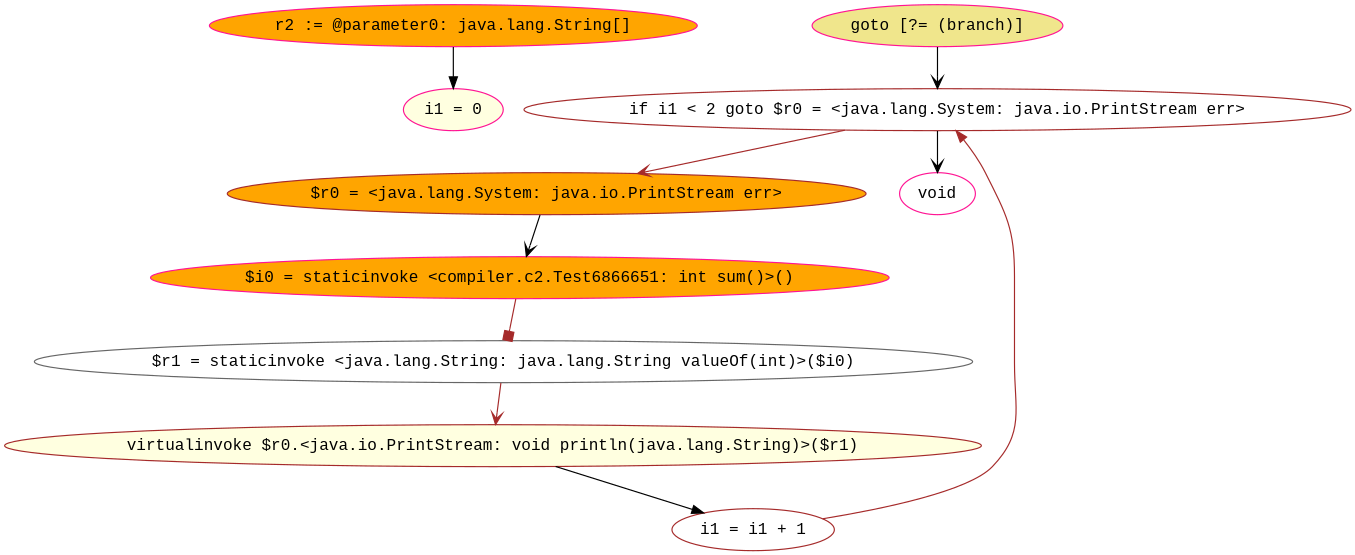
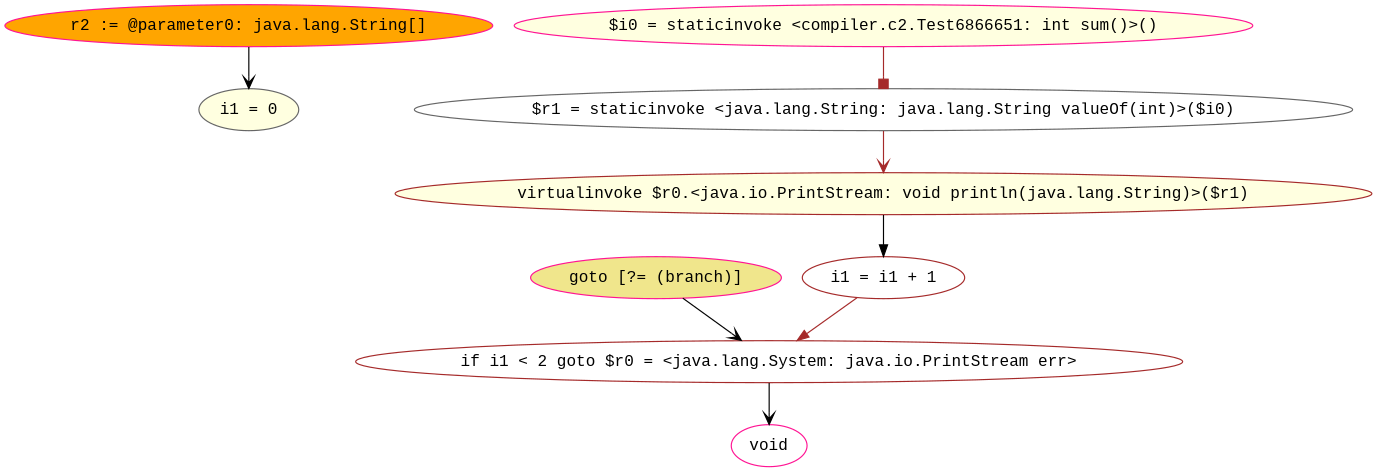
edge "r2 := @parameter0: java.lang.String[]" -> "i1 = 0": arrowhead normal -> vee
node "i1 = 0": color deeppink -> gray40
node "$r0 = <java.lang.System: java.io.PrintStream err>": removed
node "$i0 = staticinvoke <compiler.c2.Test6866651: int sum()>()": fillcolor orange -> lightyellow
